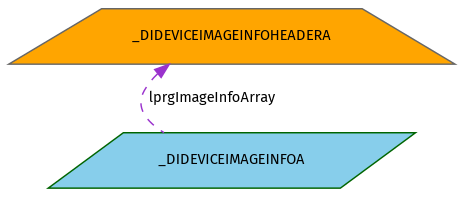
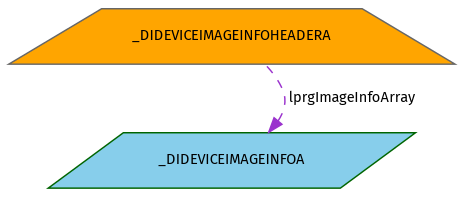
edge "_DIDEVICEIMAGEINFOA" -> "_DIDEVICEIMAGEINFOHEADERA": reversed
